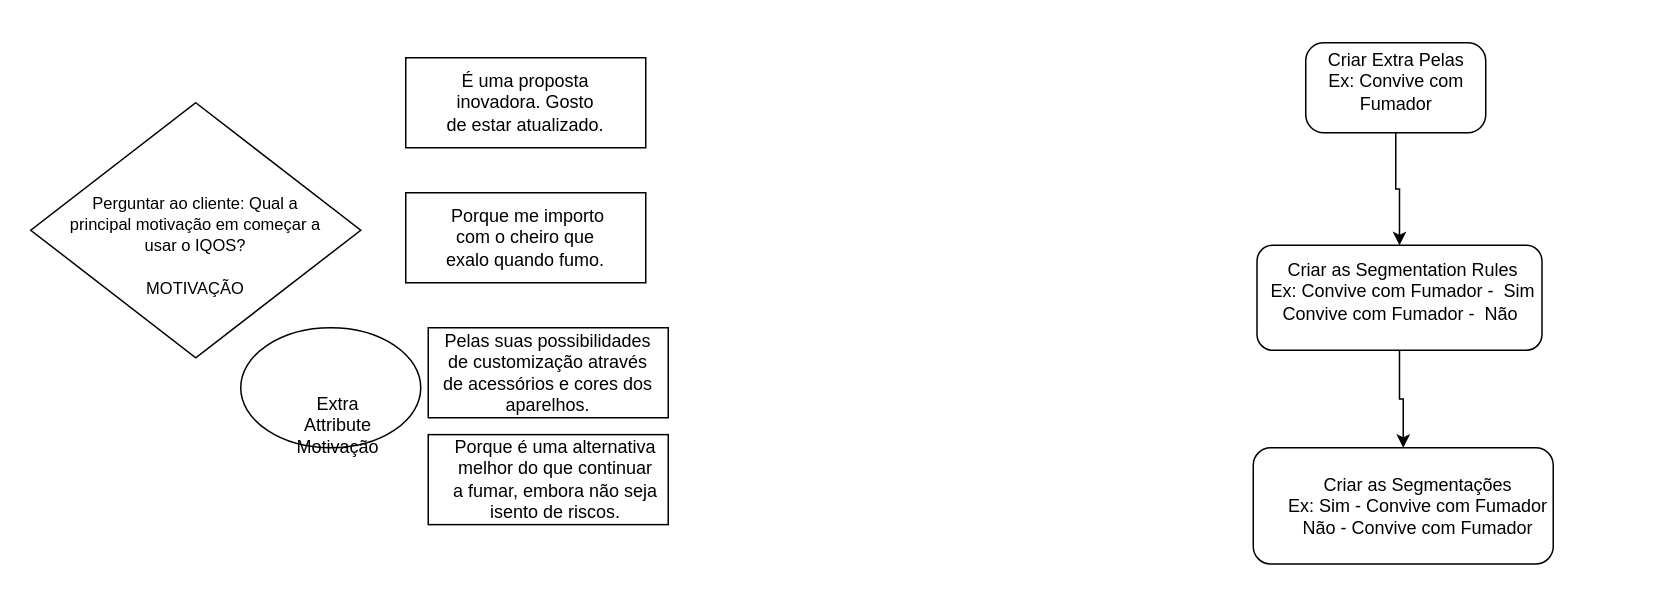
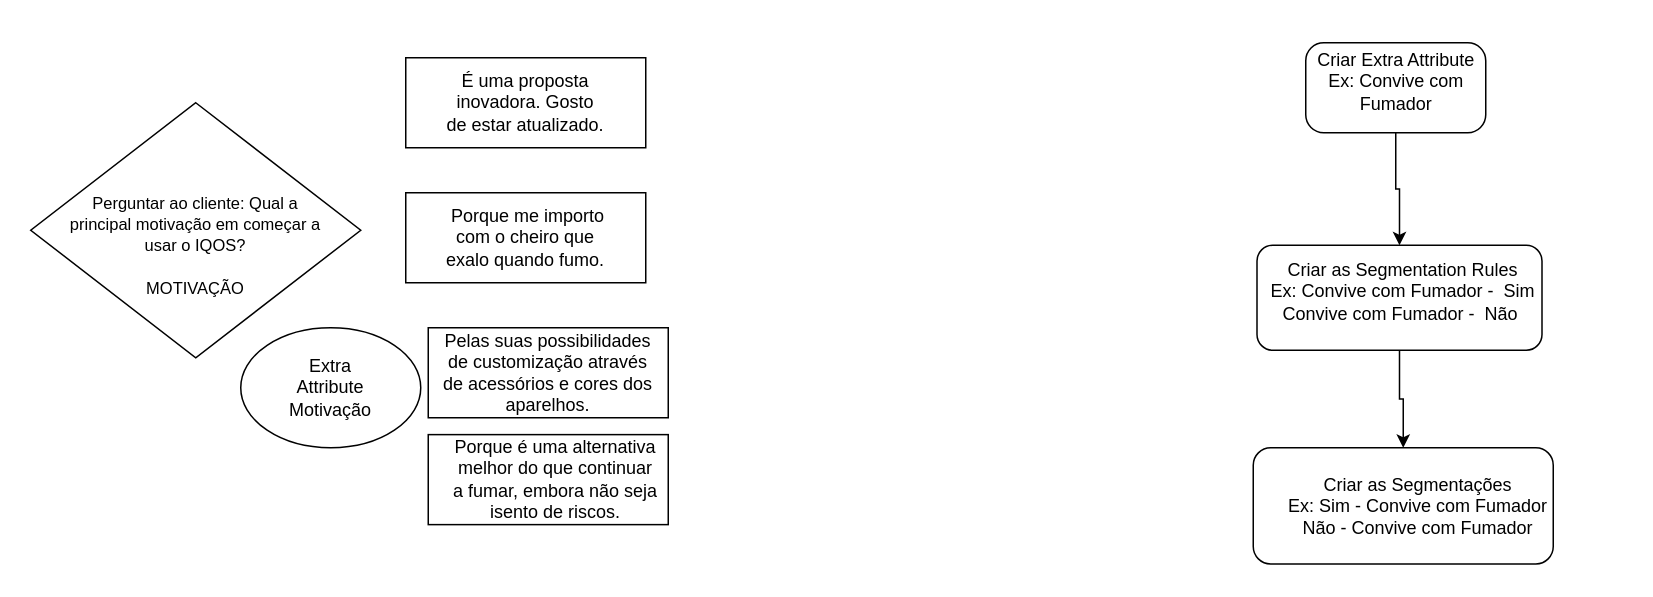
node "Criar Extra Pelas Ex: Convive com Fumador": label "Criar Extra Pelas Ex: Convive com Fumador" -> "Criar Extra Attribute Ex: Convive com Fumador"
node "Extra Attribute Motivação": moved (338, 425) -> (331, 388)
